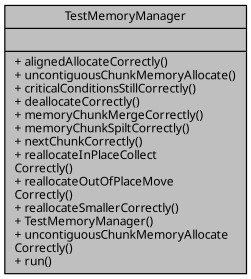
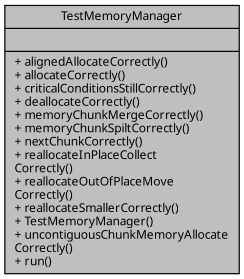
node "TestMemoryManager": text "+ uncontiguousChunkMemoryAllocate()" -> "+ allocateCorrectly()"
